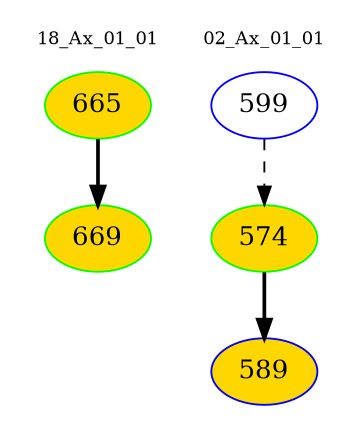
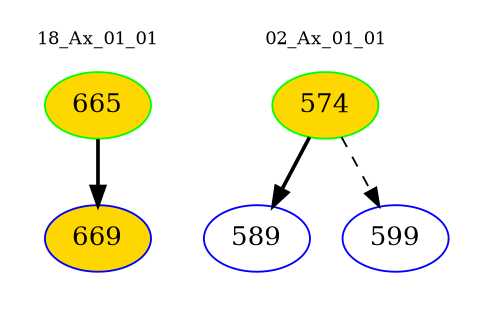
edge "599" -> "574": reversed
node "669": color green -> blue
node "589": fillcolor gold -> white
